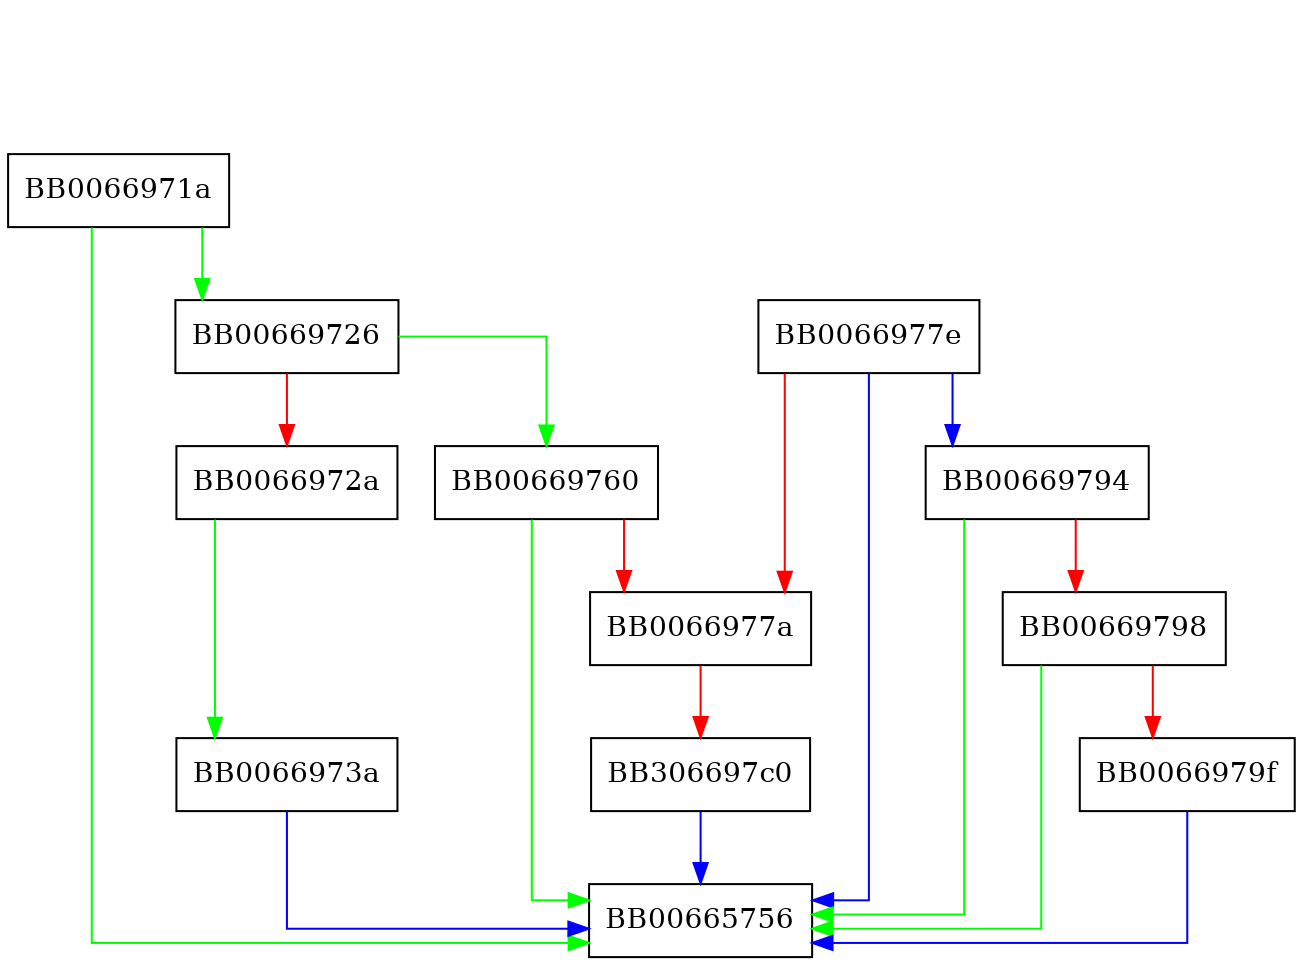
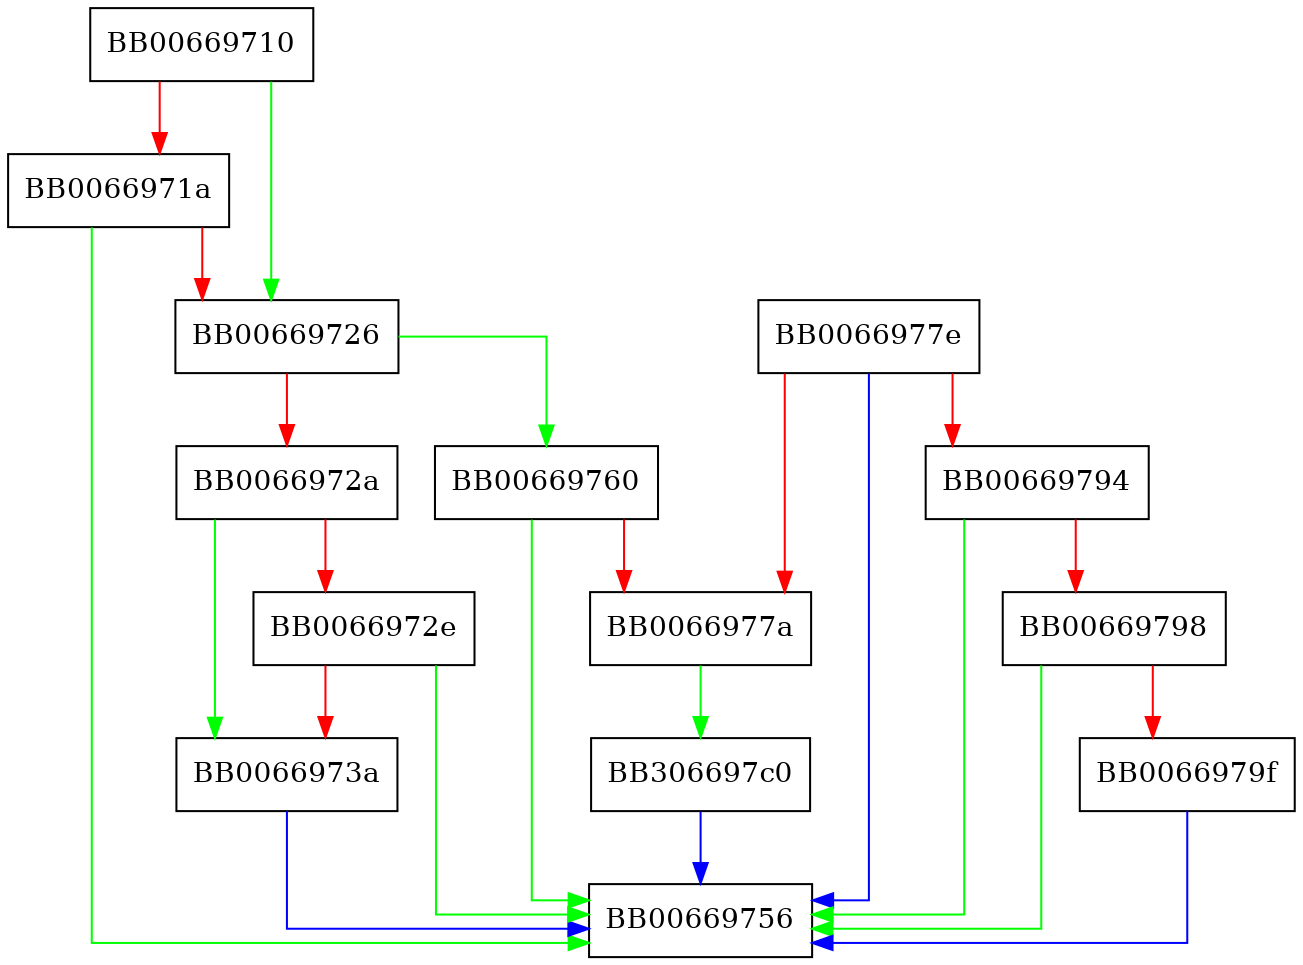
node "BB00669710": added
edge "BB0066971a" -> "BB00669726": color green -> red
edge "BB0066977e" -> "BB00669794": color blue -> red
node "BB0066972e": added
edge "BB0066977a" -> "BB306697c0": color red -> green
node "BB00665756": label "BB00665756" -> "BB00669756"
